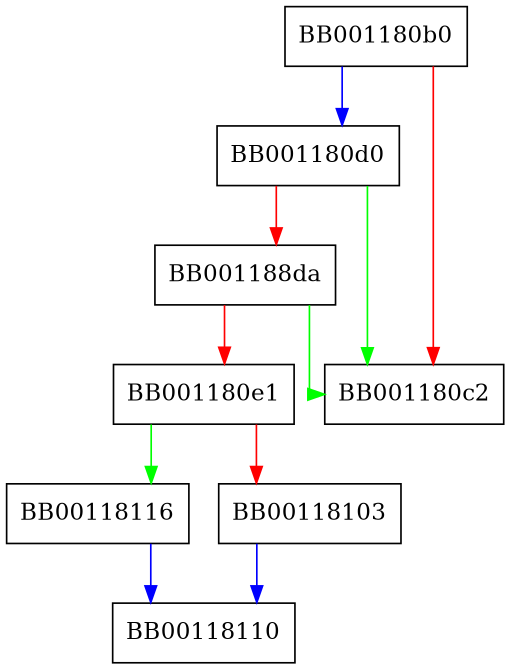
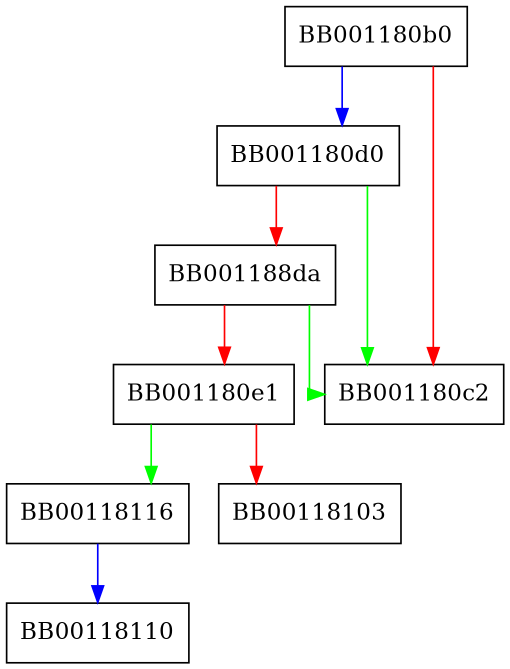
edge "BB00118103" -> "BB00118110": removed
